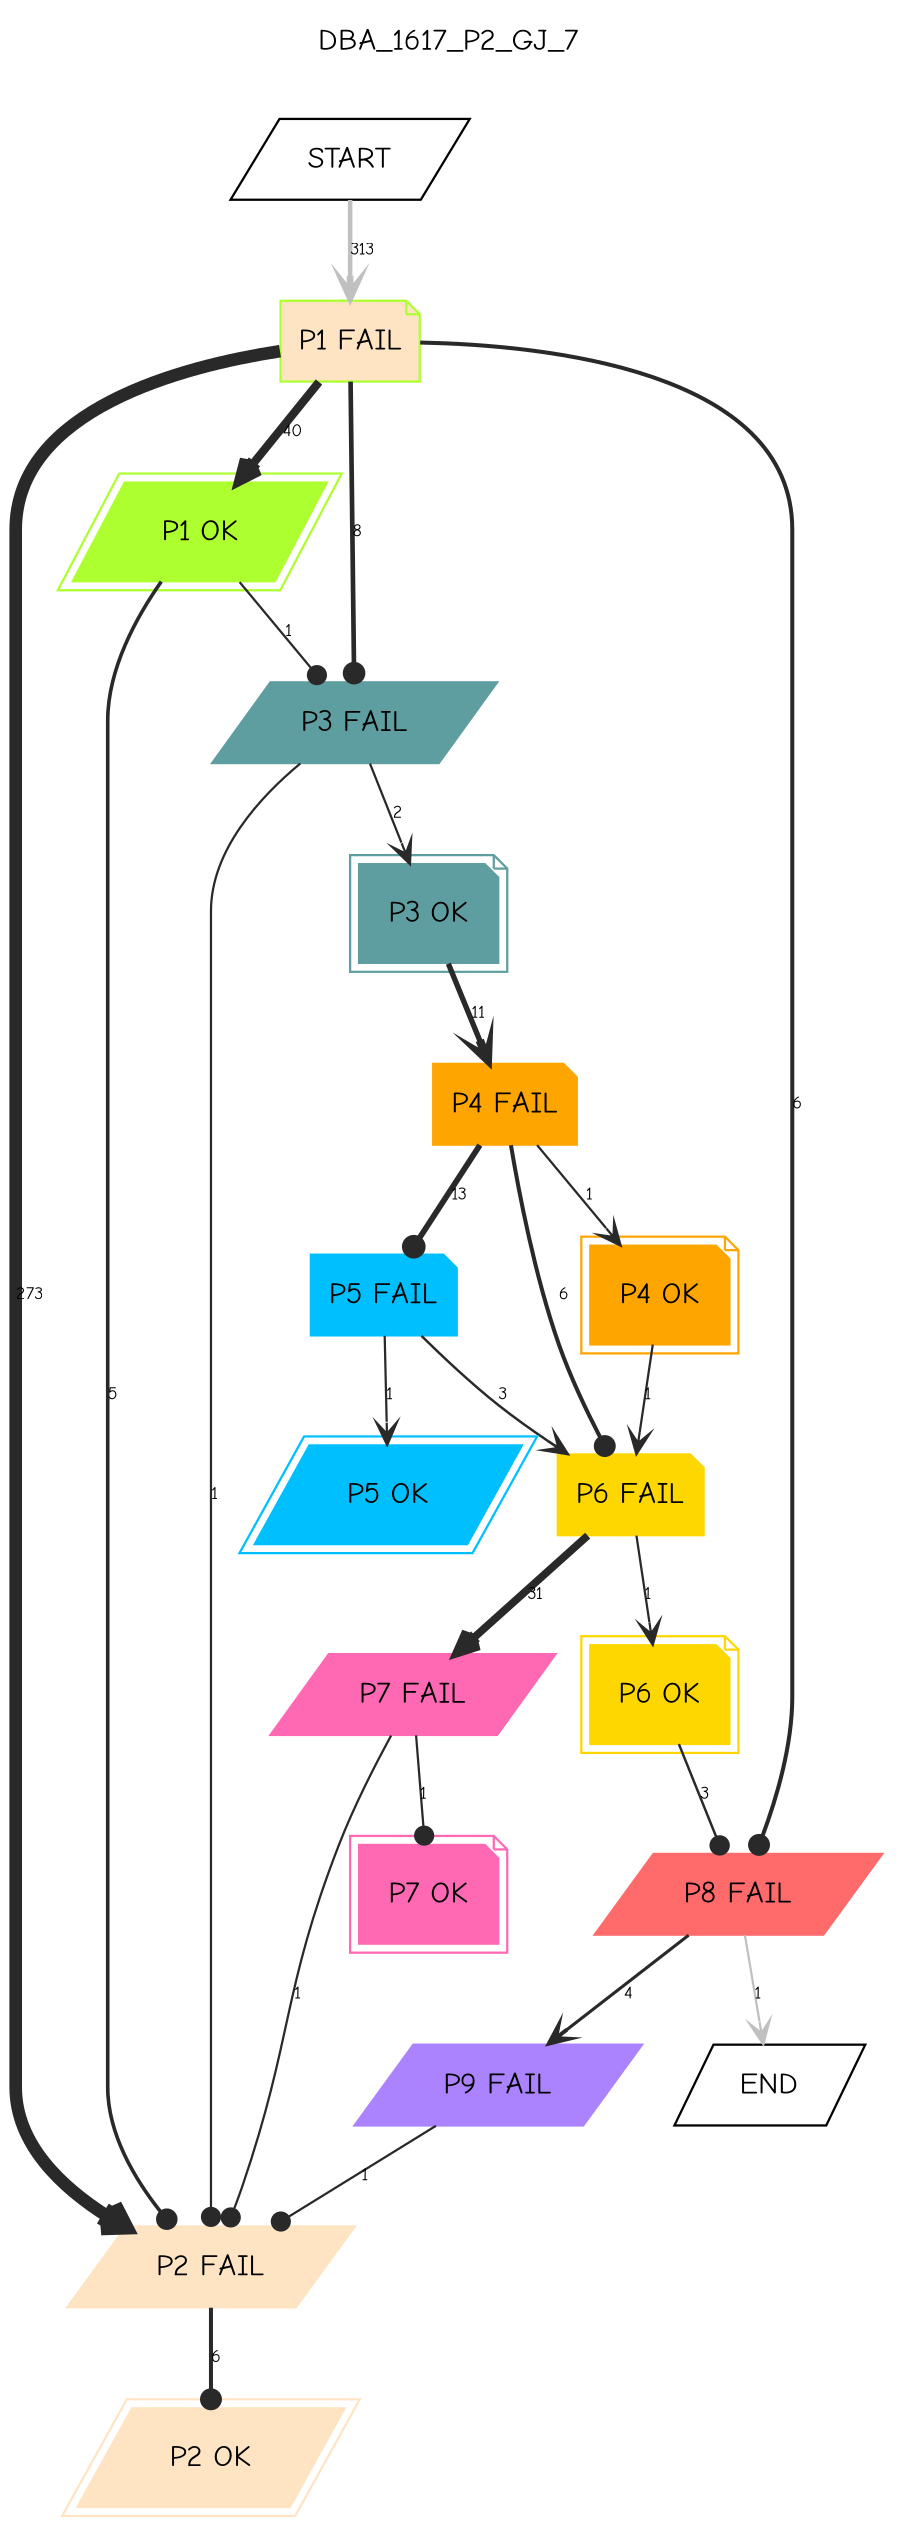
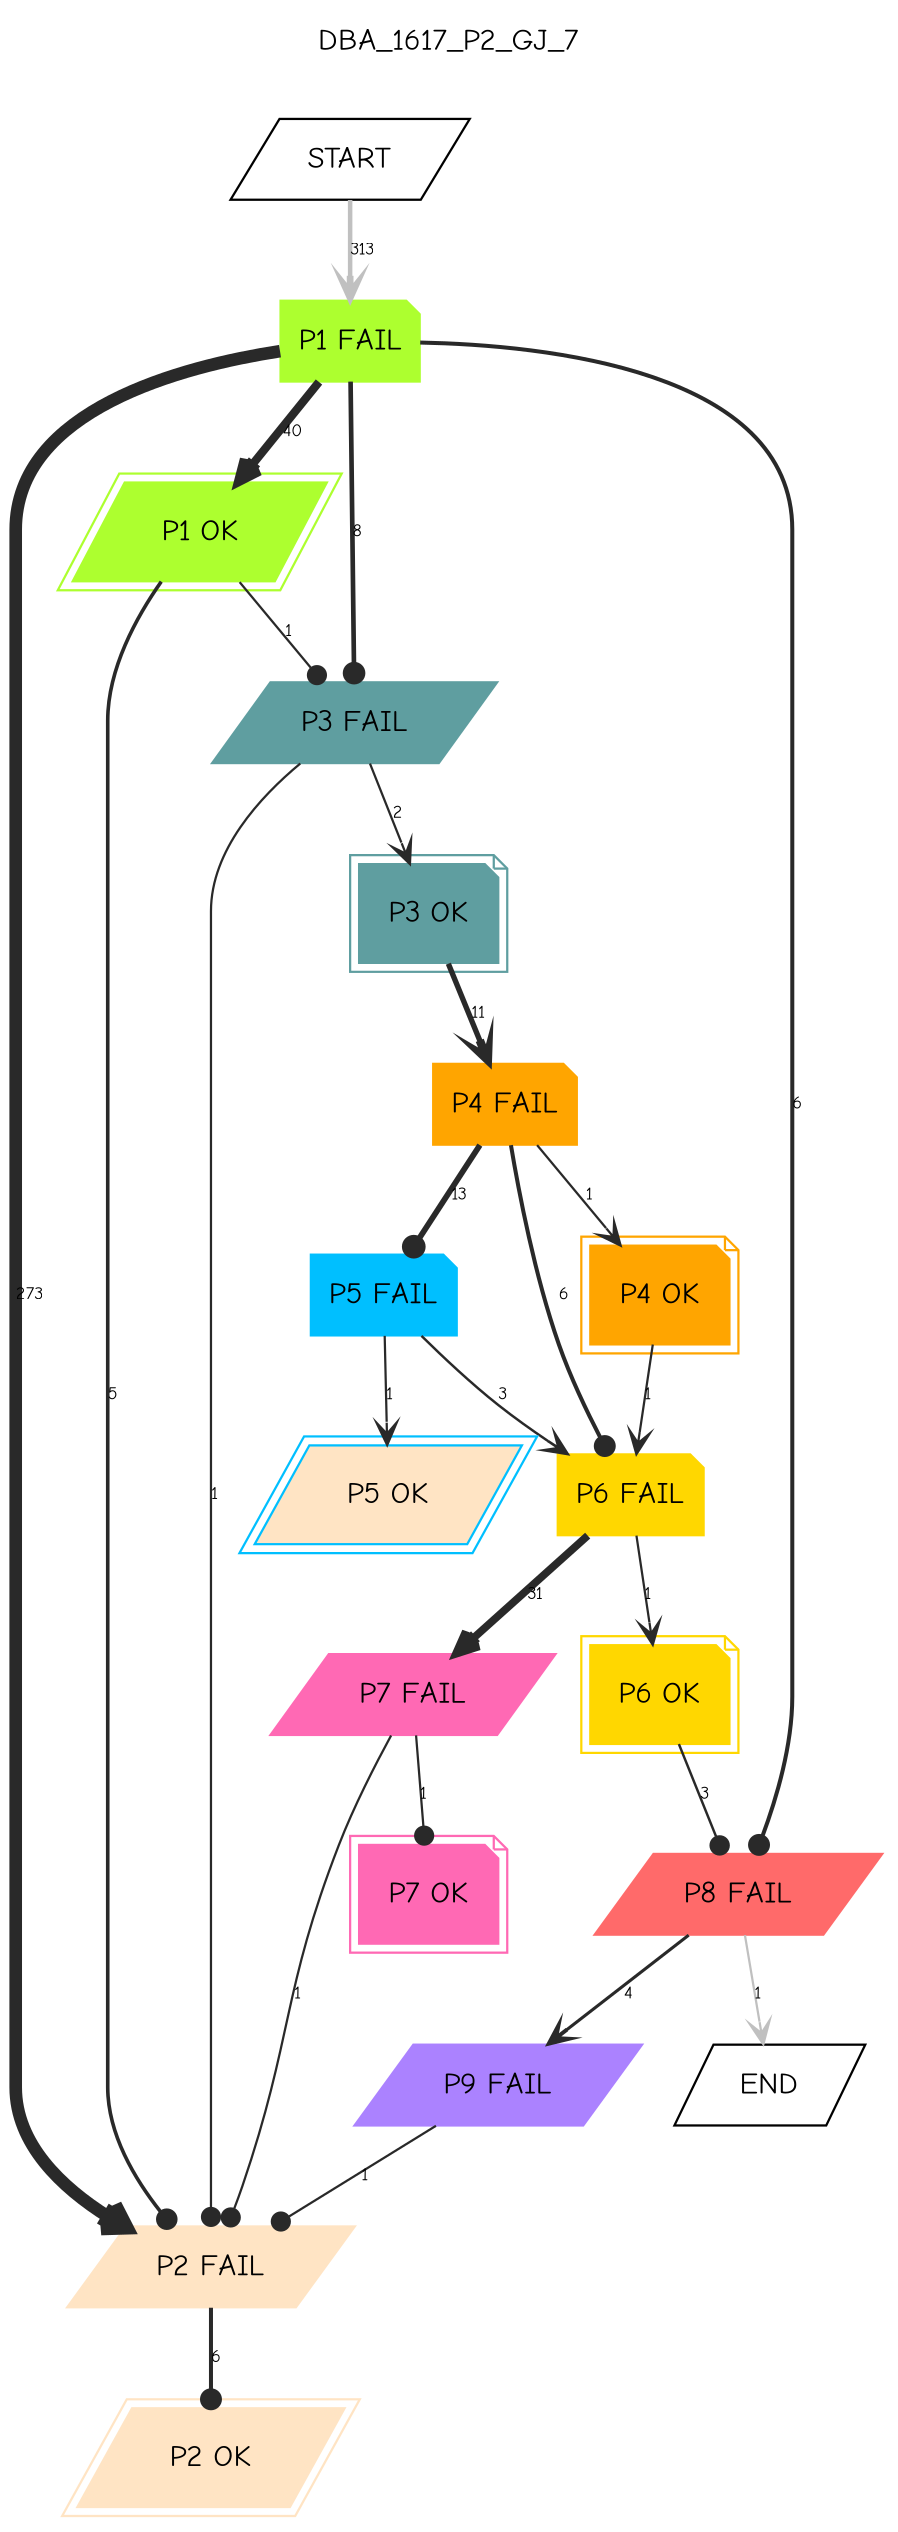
node "P1 FAIL": fillcolor bisque -> greenyellow
node "P5 OK": fillcolor deepskyblue -> bisque
